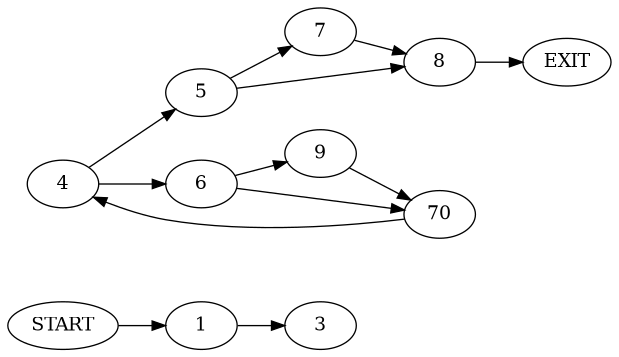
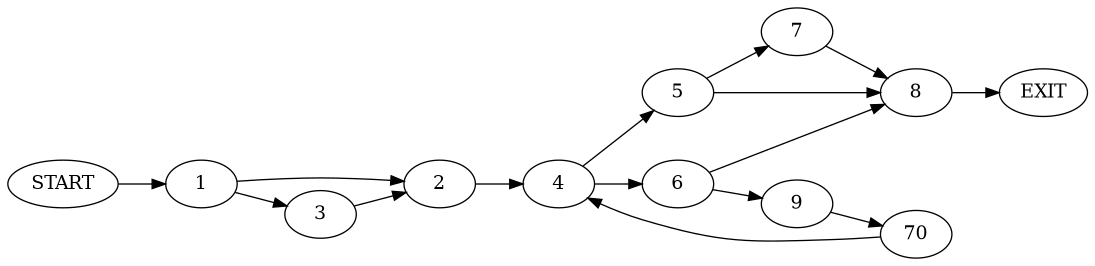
node "2": added
edge "6" -> "70": now "6" -> "8"
